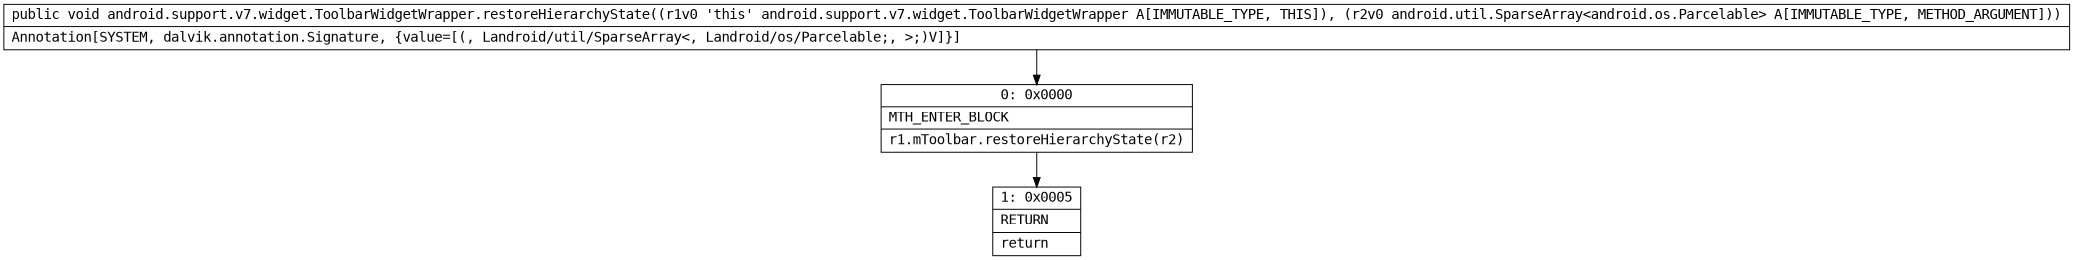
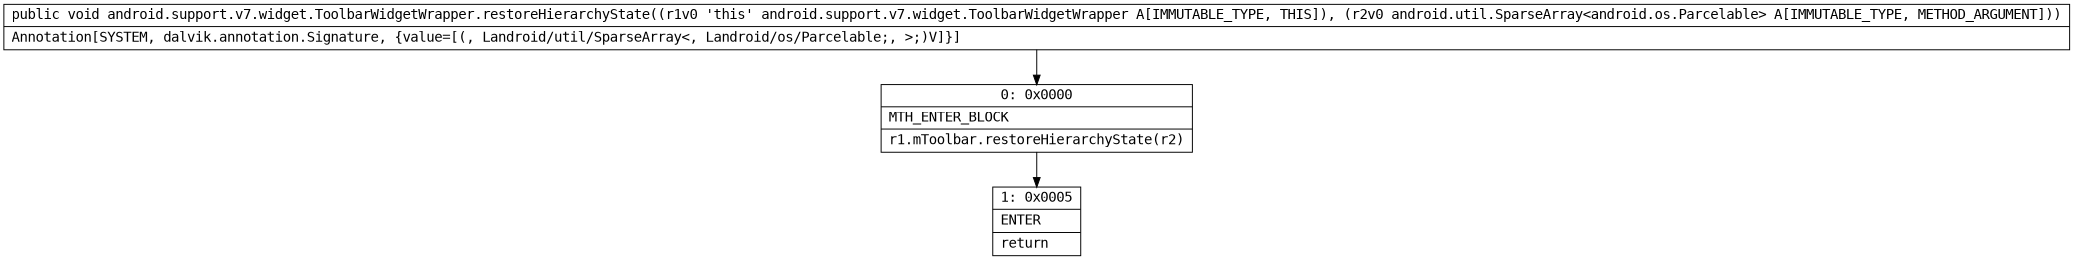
node "1: 0x0005": text "RETURN" -> "ENTER"
